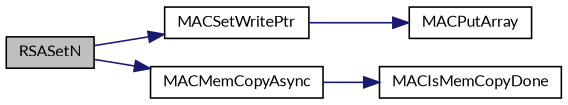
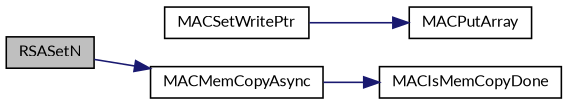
edge "RSASetN" -> "MACSetWritePtr": removed
